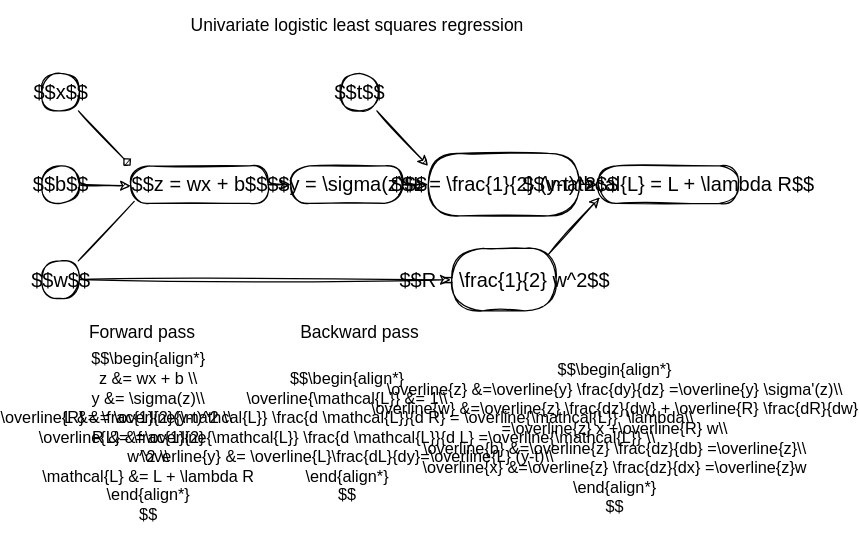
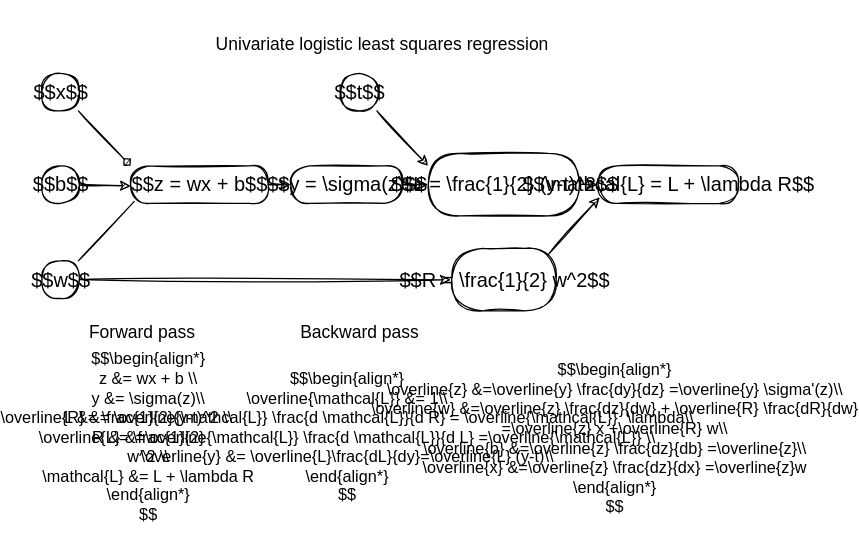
node "Univariate logistic least squares regression": moved (357, 26) -> (382, 44)
